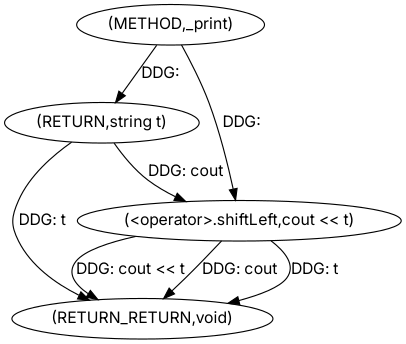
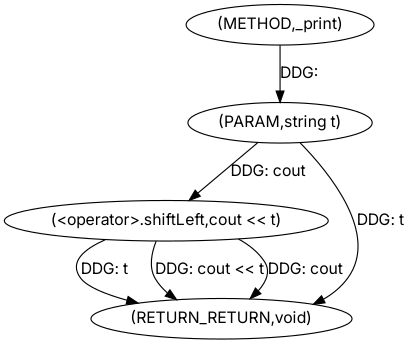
edge "(METHOD,_print)" -> "(<operator>.shiftLeft,cout << t)": removed, label "DDG:"
node "(RETURN,string t)": label "(RETURN,string t)" -> "(PARAM,string t)"
